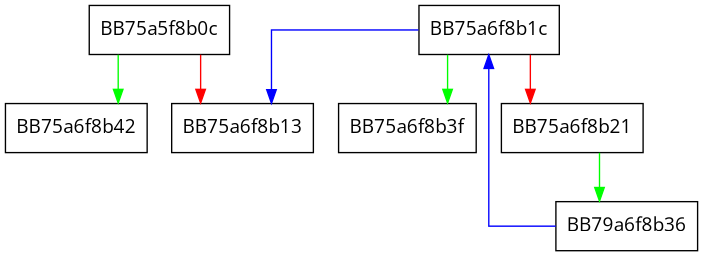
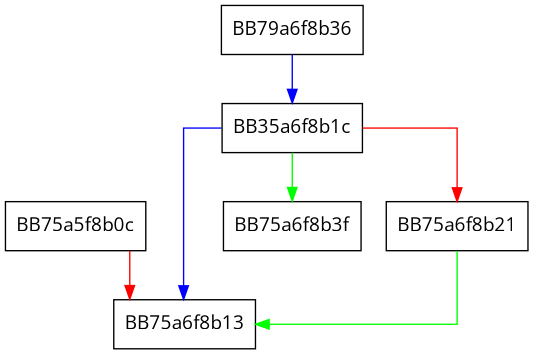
node "BB75a6f8b1c": label "BB75a6f8b1c" -> "BB35a6f8b1c"
node "BB75a6f8b42": removed
edge "BB75a6f8b21" -> "BB79a6f8b36": now "BB75a6f8b21" -> "BB75a6f8b13"
